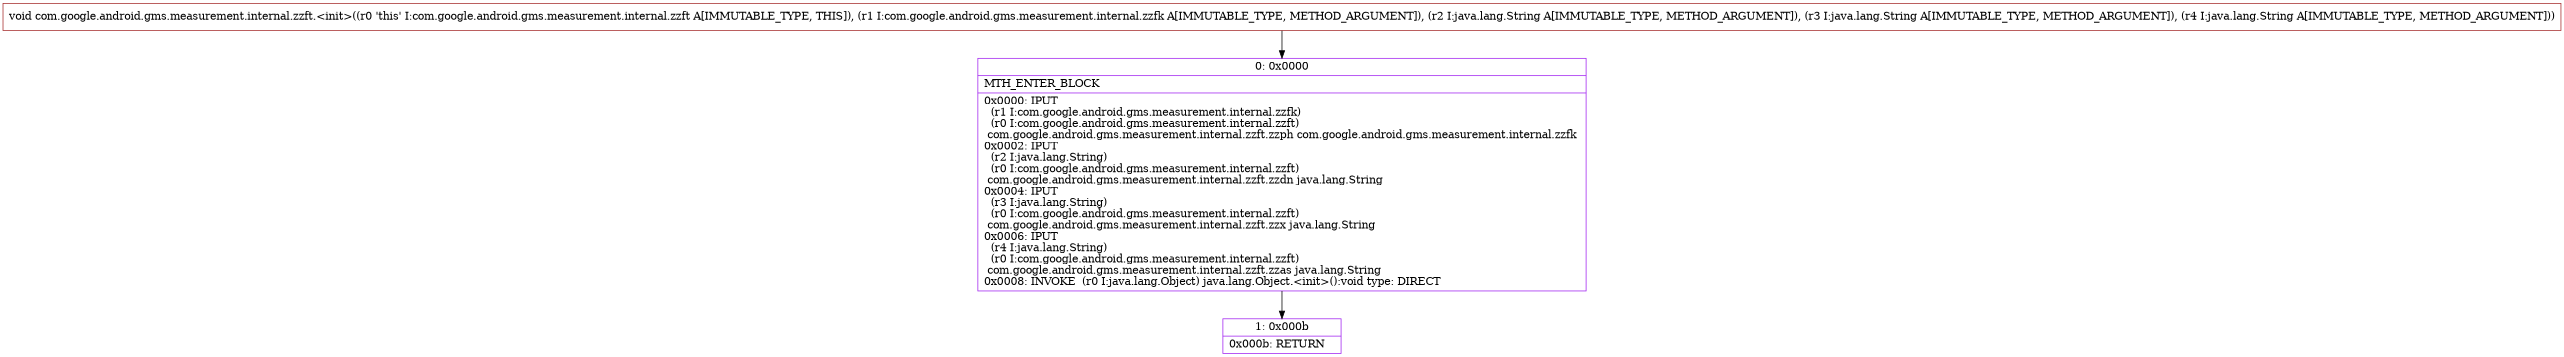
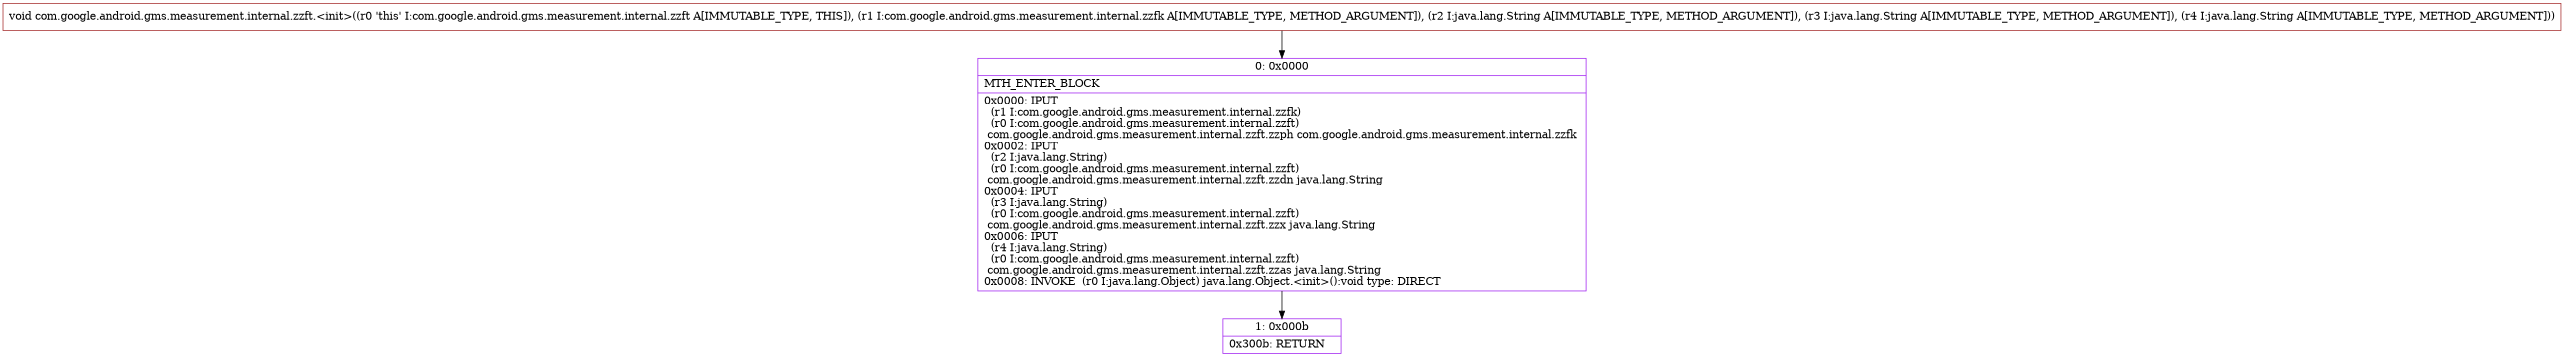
node "1: 0x000b": text "0x000b: RETURN" -> "0x300b: RETURN"
